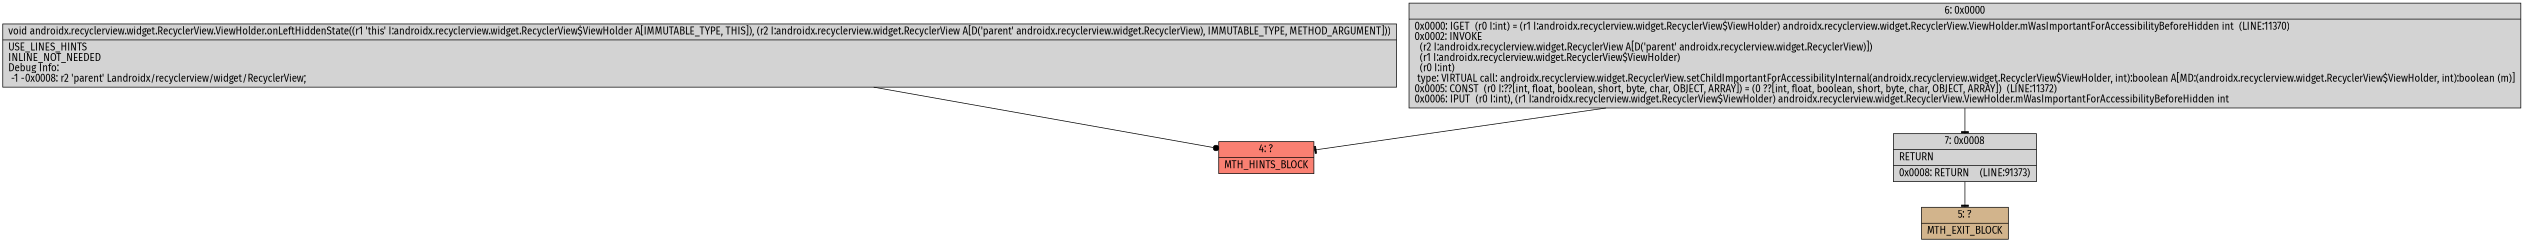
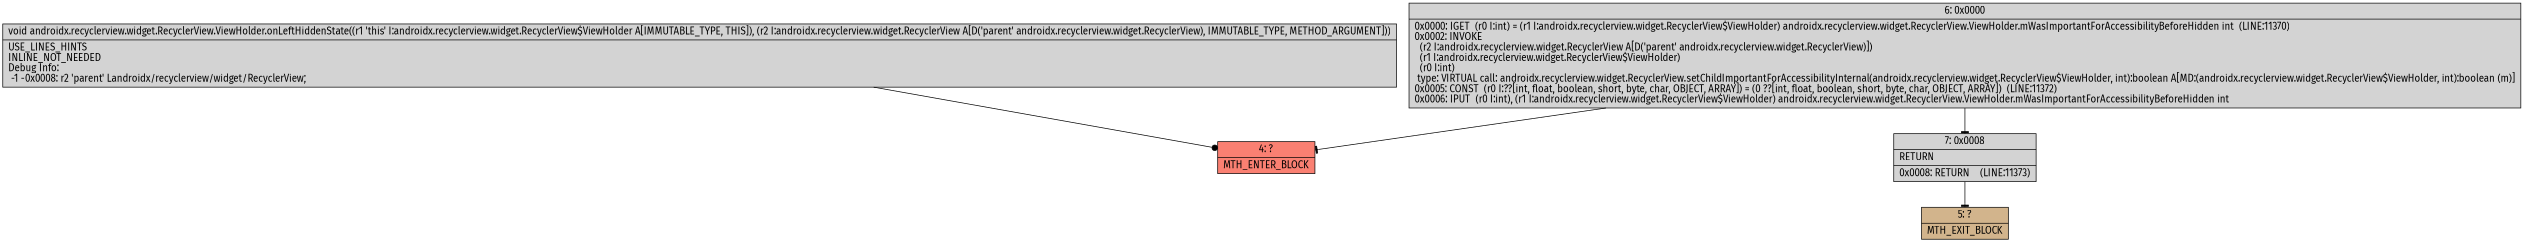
node "4: ?": text "MTH_HINTS_BLOCK" -> "MTH_ENTER_BLOCK"
node "7: 0x0008": text "0x0008: RETURN    (LINE:91373)" -> "0x0008: RETURN    (LINE:11373)"
